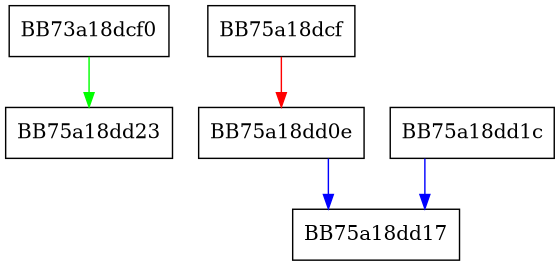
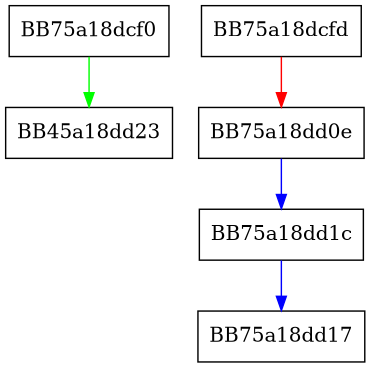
node "BB73a18dcf0": label "BB73a18dcf0" -> "BB75a18dcf0"
node "BB75a18dcf": label "BB75a18dcf" -> "BB75a18dcfd"
node "BB75a18dd23": label "BB75a18dd23" -> "BB45a18dd23"
edge "BB75a18dd0e" -> "BB75a18dd17": now "BB75a18dd0e" -> "BB75a18dd1c"
